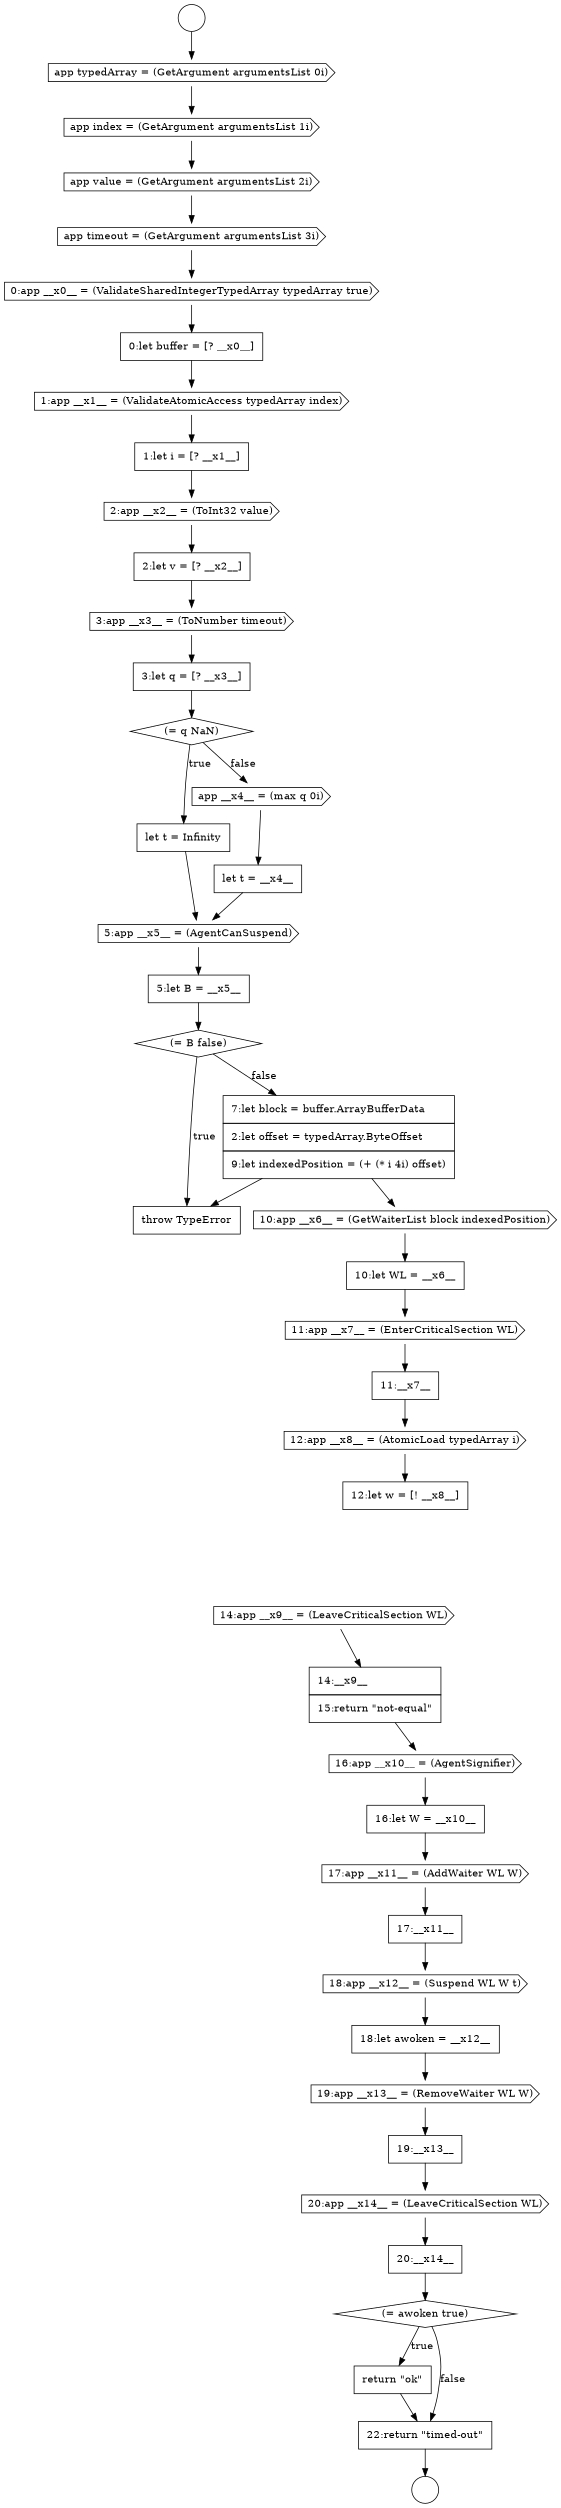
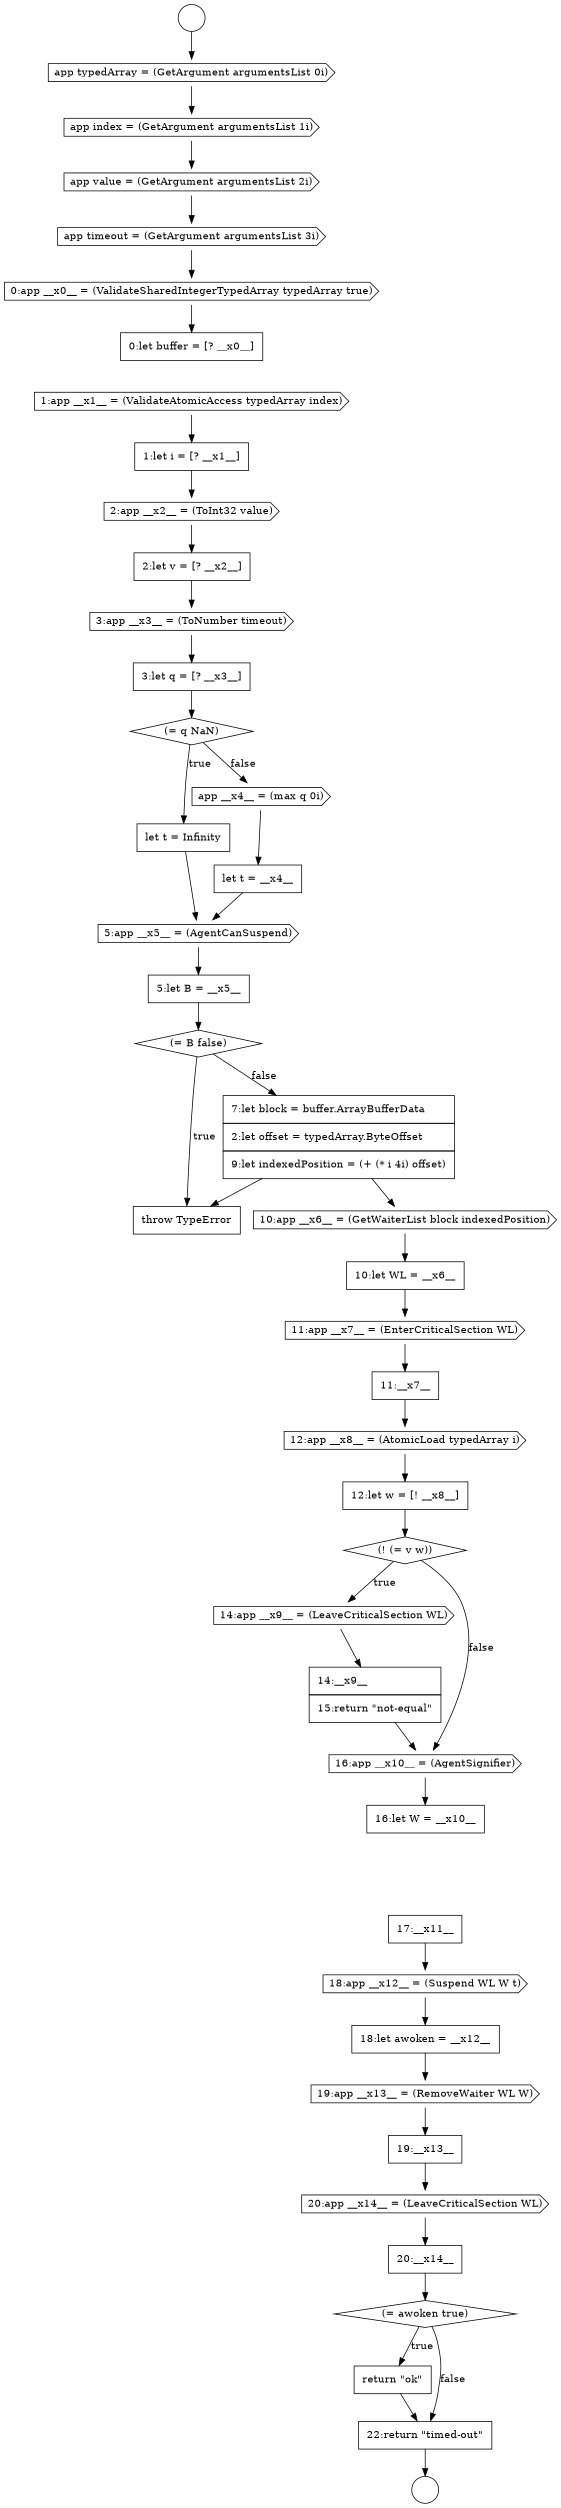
edge "0:let buffer = [? __x0__]" -> "1:app __x1__ = (ValidateAtomicAccess typedArray index)": removed
node "(! (= v w))": added
node "17:app __x11__ = (AddWaiter WL W)": removed
